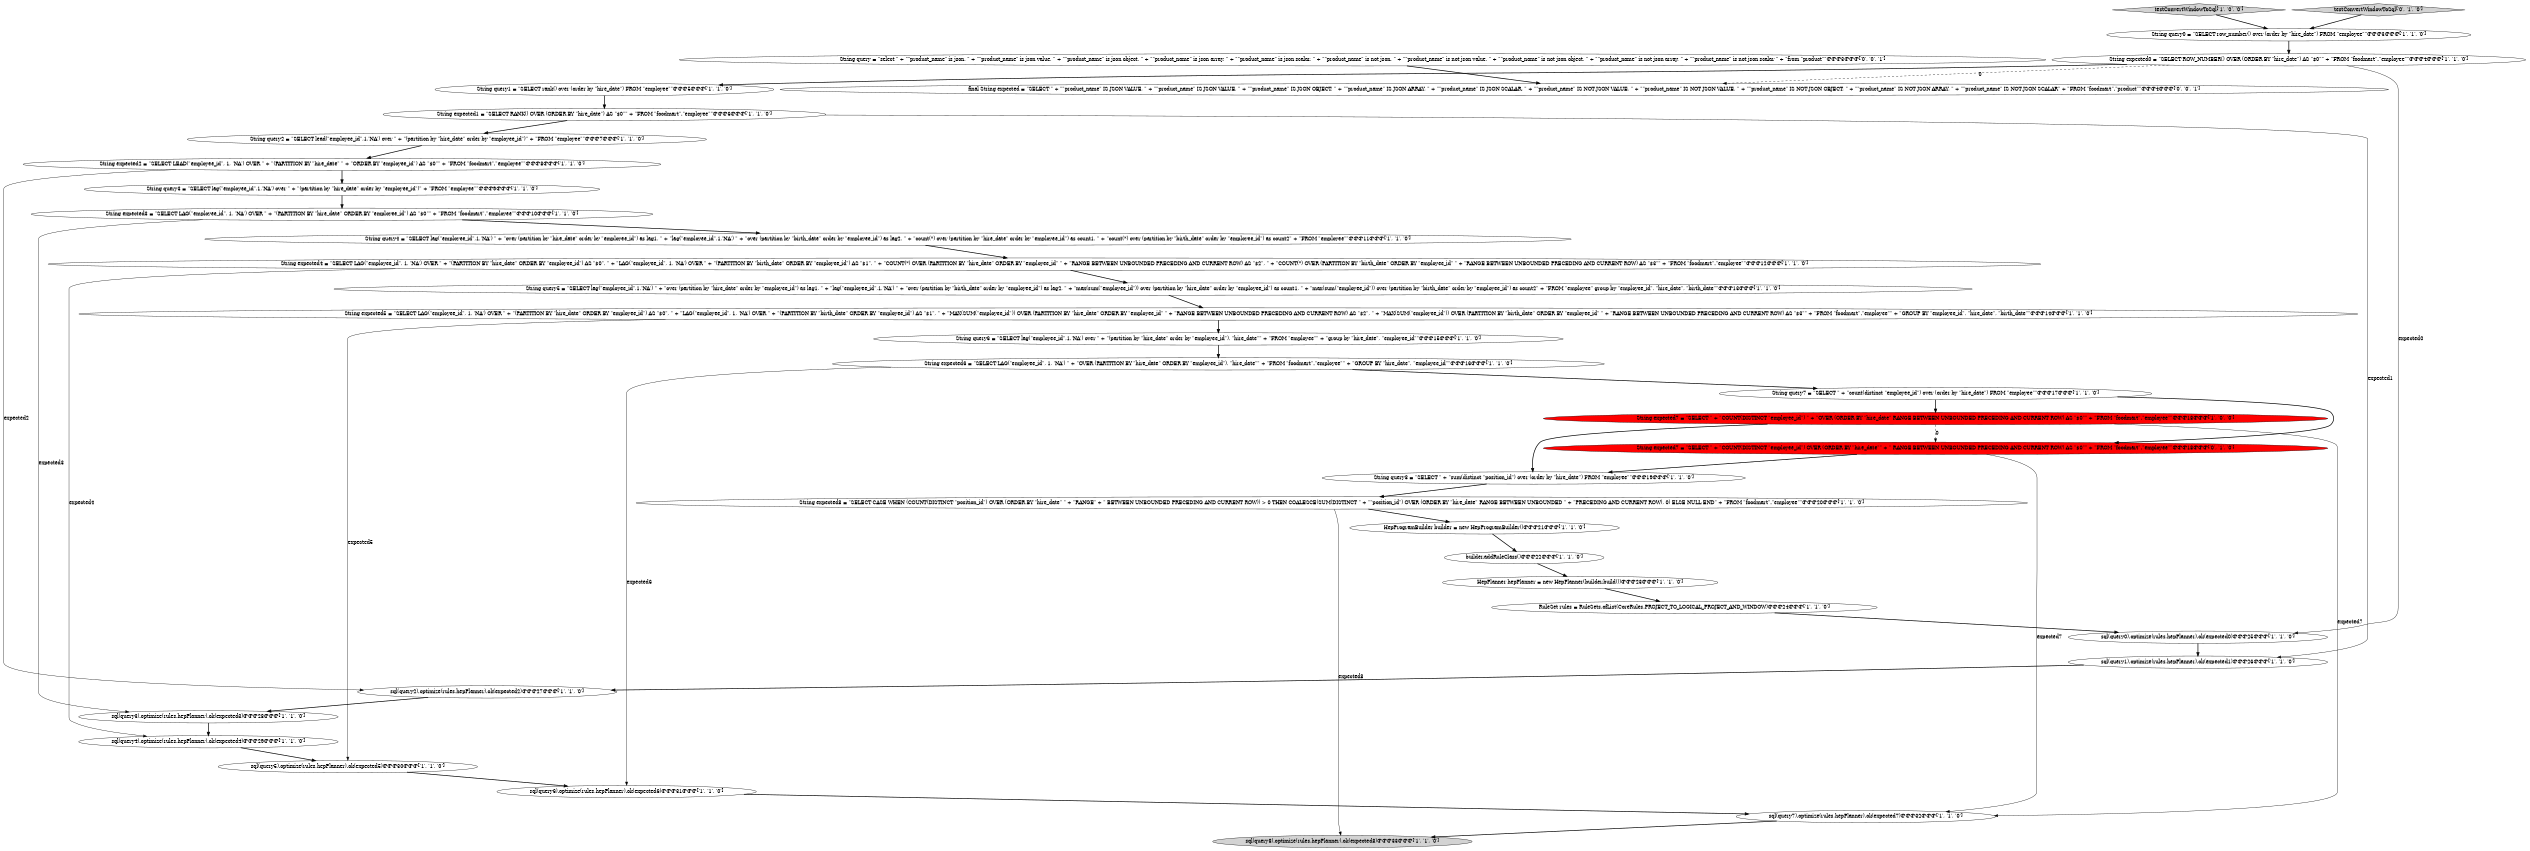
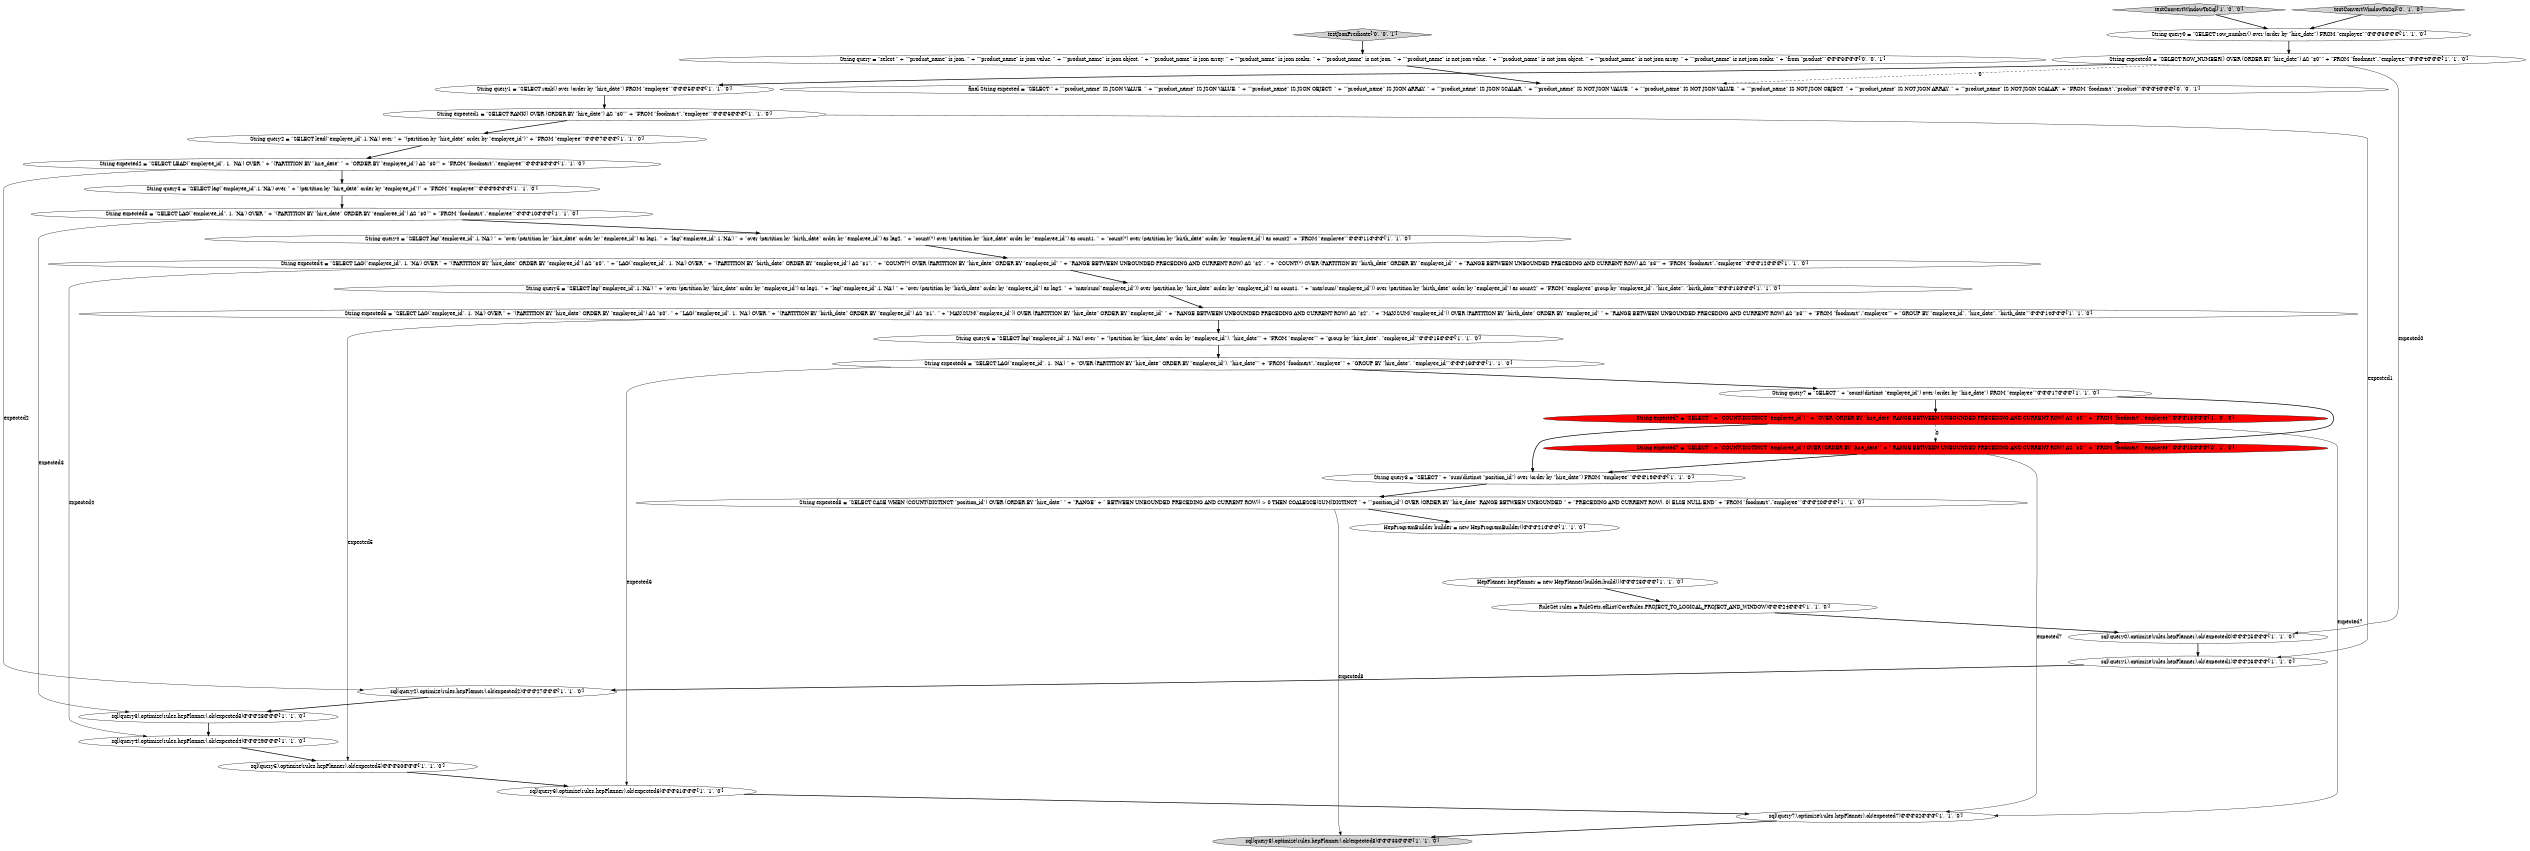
node "testJsonPredicate['0', '0', '1']": added
node "builder.addRuleClass()@@@22@@@['1', '1', '0']": removed
